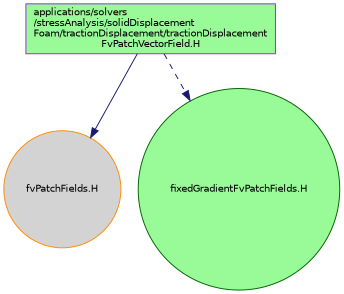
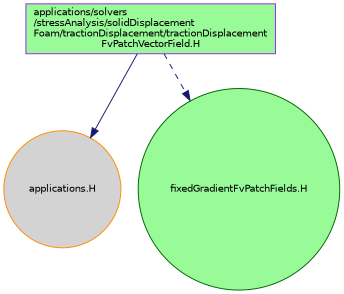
node "fvPatchFields.H": label "fvPatchFields.H" -> "applications.H"
